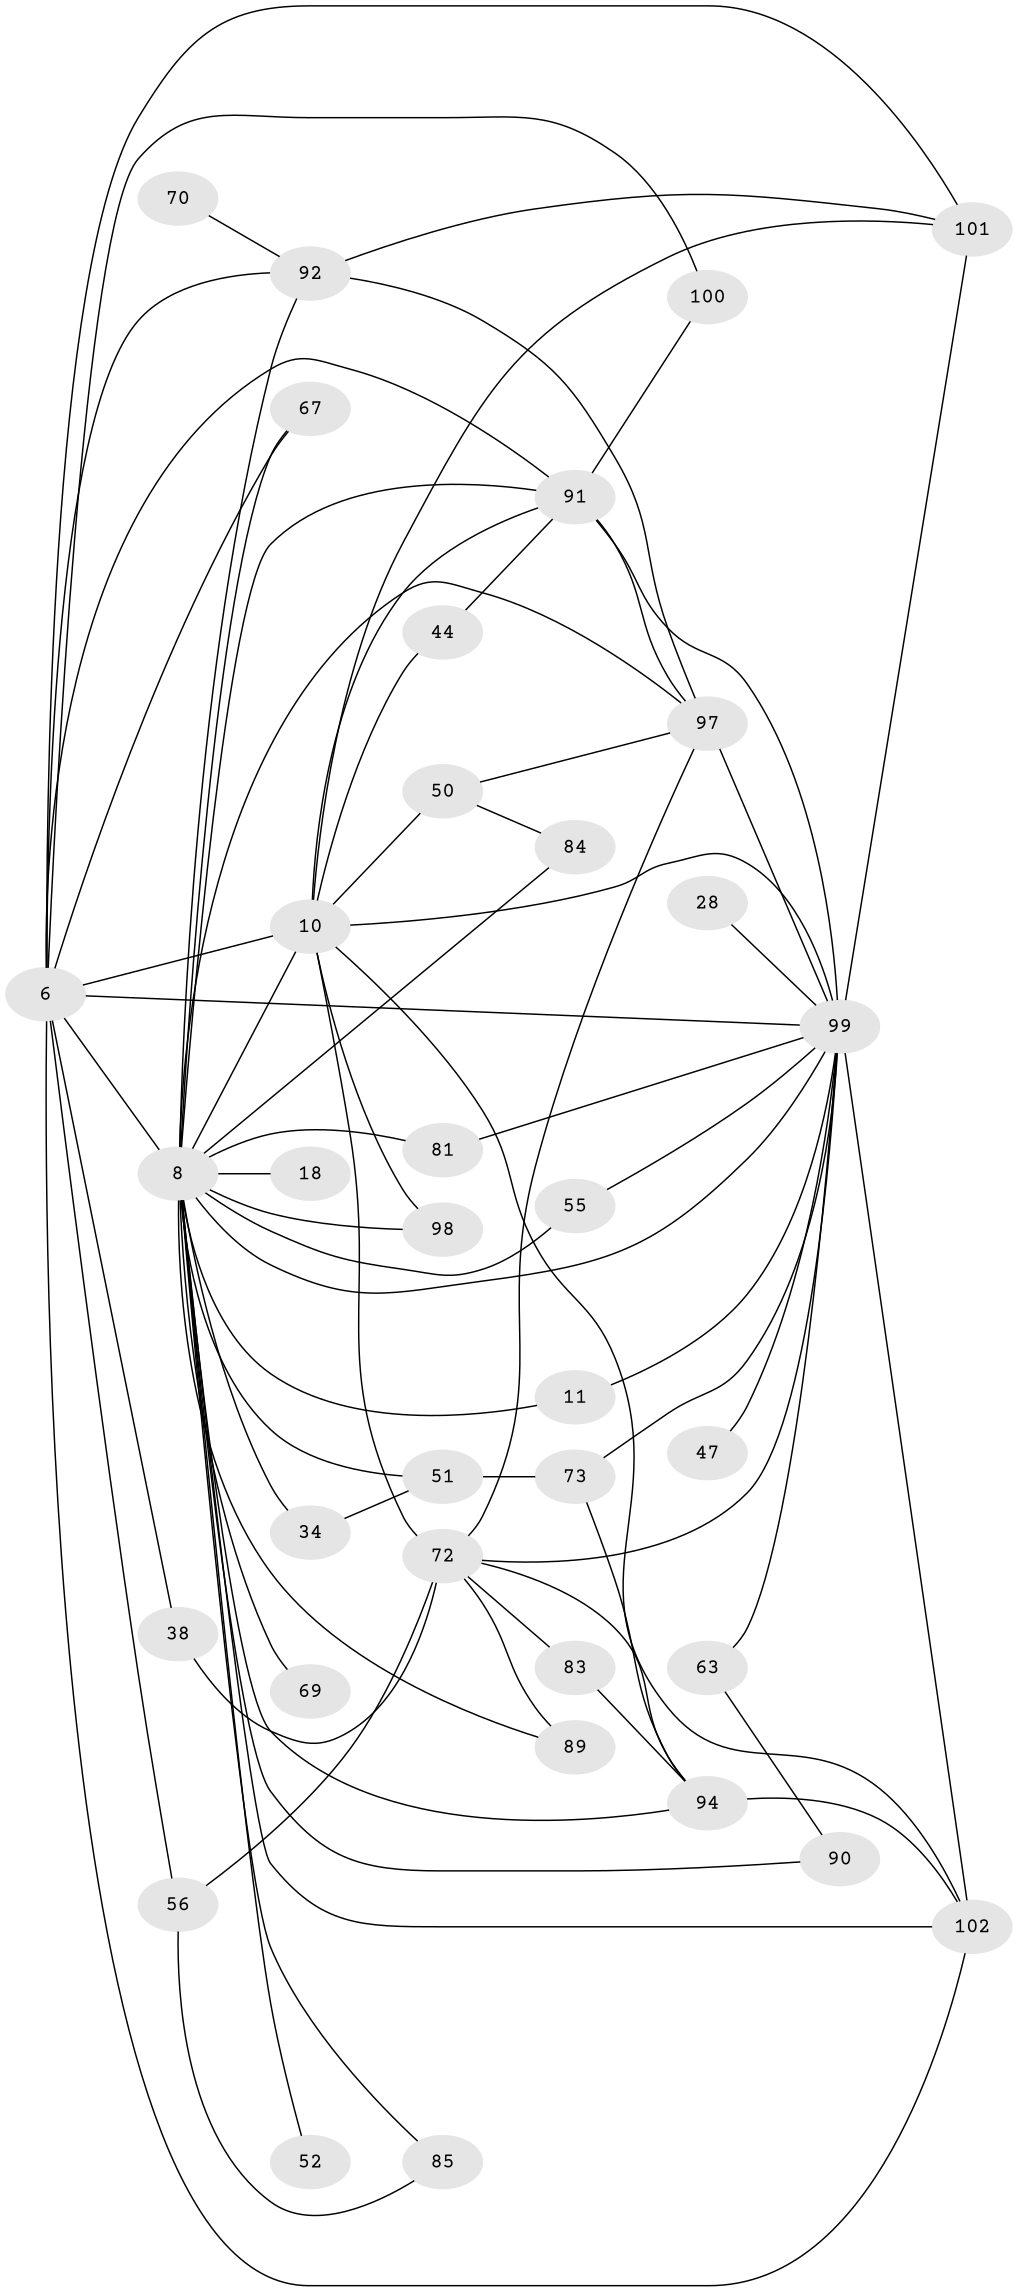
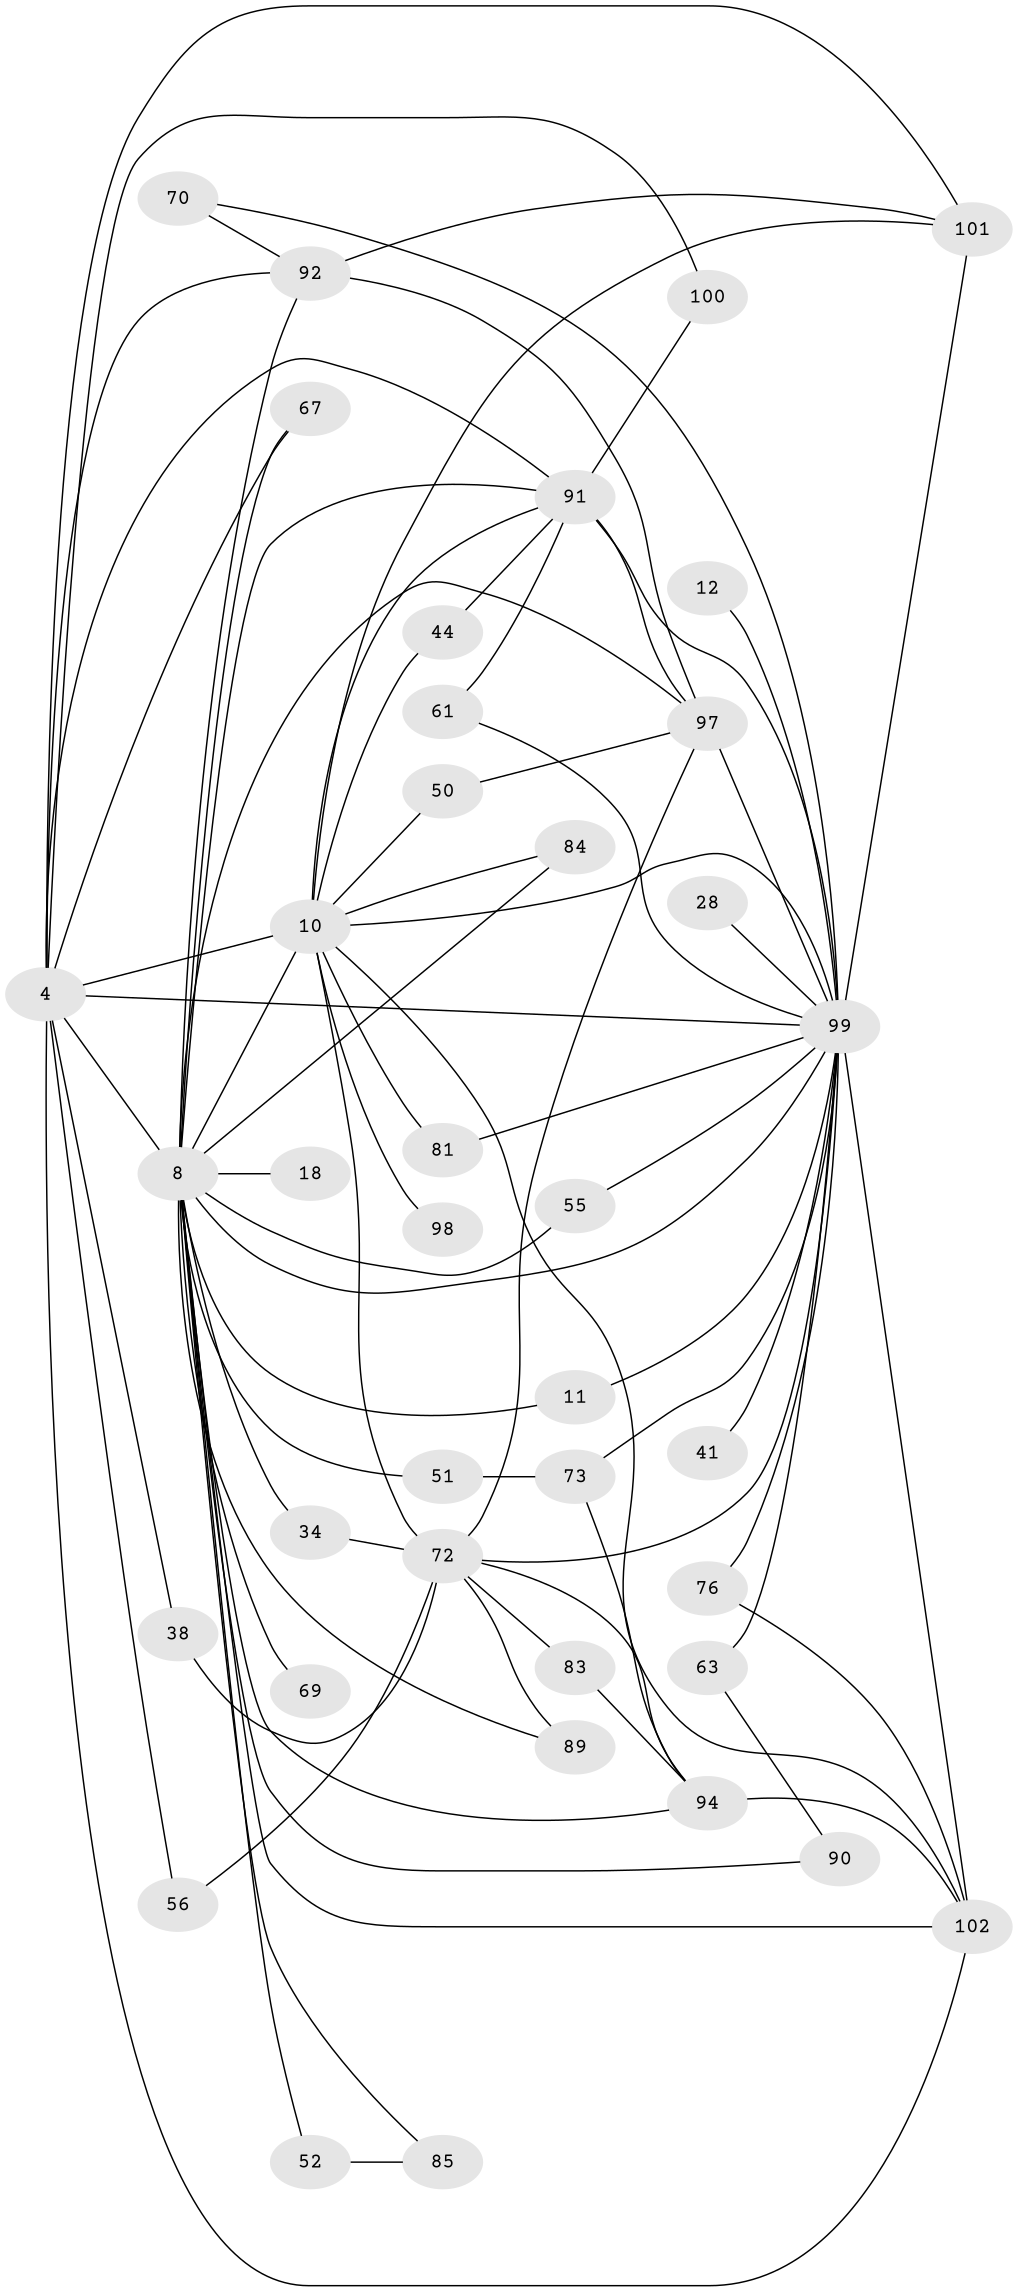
edge "70" -- "99": added
node "12": added
node "61": added
edge "50" -- "84": now "10" -- "84"
node "6": label "6" -> "4"
edge "81" -- "8": now "81" -- "10"
edge "8" -- "98": removed
node "47": label "47" -> "41"
edge "51" -- "34": now "72" -- "34"
node "76": added
edge "56" -- "85": now "52" -- "85"
